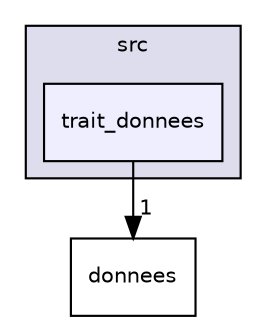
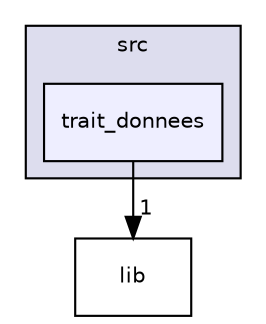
node "donnees": label "donnees" -> "lib"
